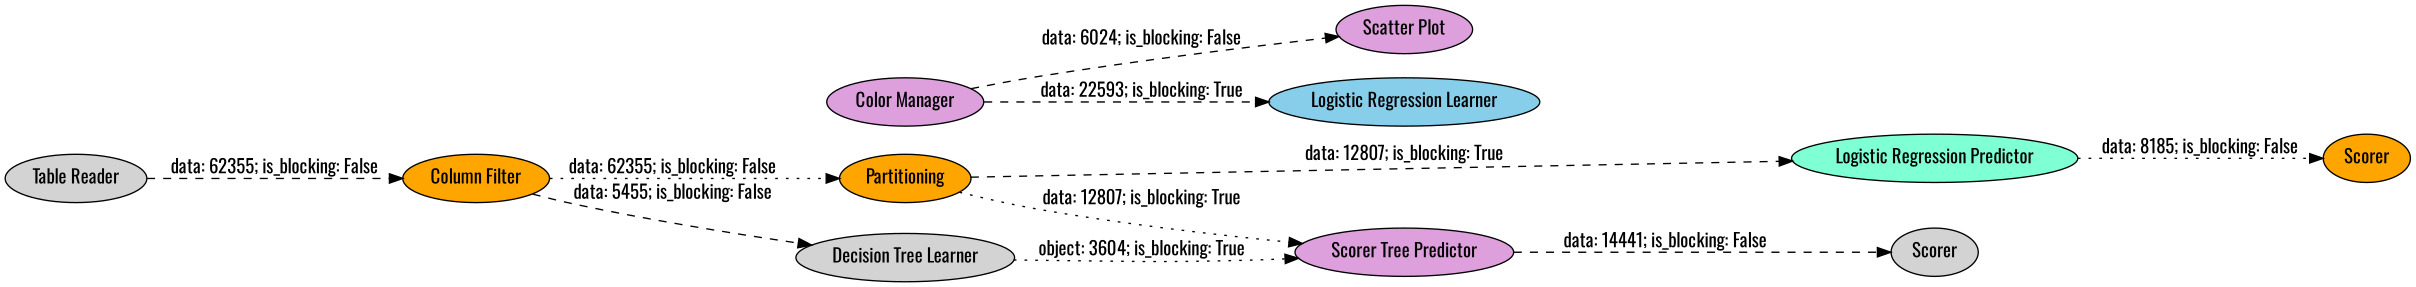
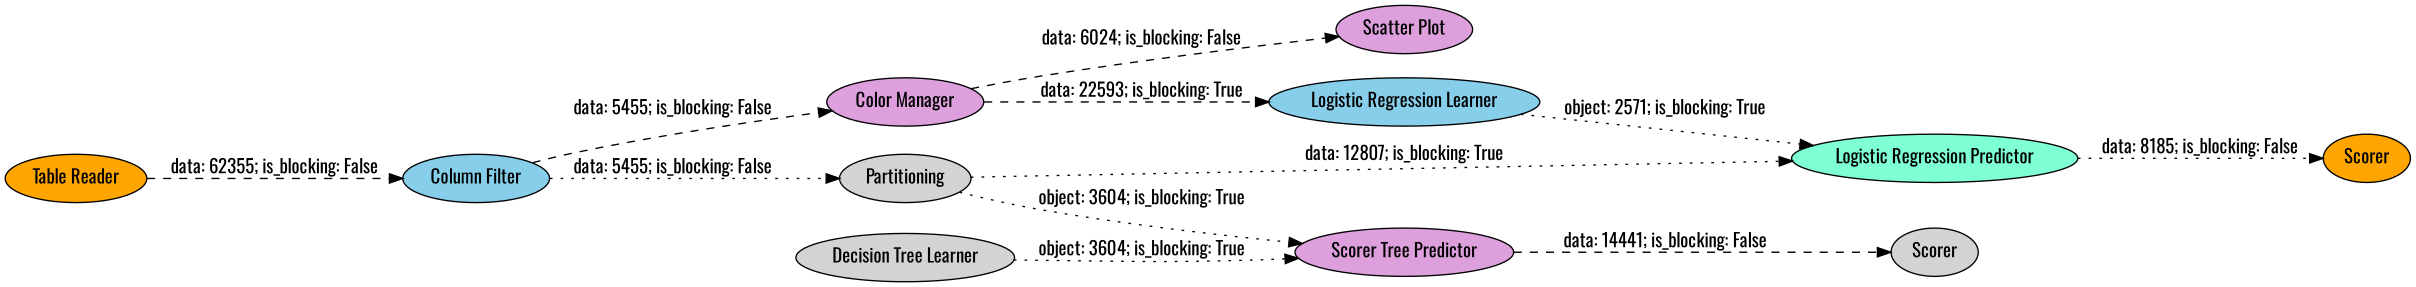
edge "Logistic Regression Learner" -> "Logistic Regression Predictor": added, label "object: 2571; is_blocking: True"
edge "Column Filter" -> "Partitioning": label "data: 62355; is_blocking: False" -> "data: 5455; is_blocking: False"
edge "Partitioning" -> "Logistic Regression Predictor": style dashed -> dotted
node "Table Reader": fillcolor lightgrey -> orange
node "Column Filter": fillcolor orange -> skyblue
node "Partitioning": fillcolor orange -> lightgrey
edge "Partitioning" -> "Scorer Tree Predictor": label "data: 12807; is_blocking: True" -> "object: 3604; is_blocking: True"
edge "Column Filter" -> "Decision Tree Learner": now "Column Filter" -> "Color Manager"
